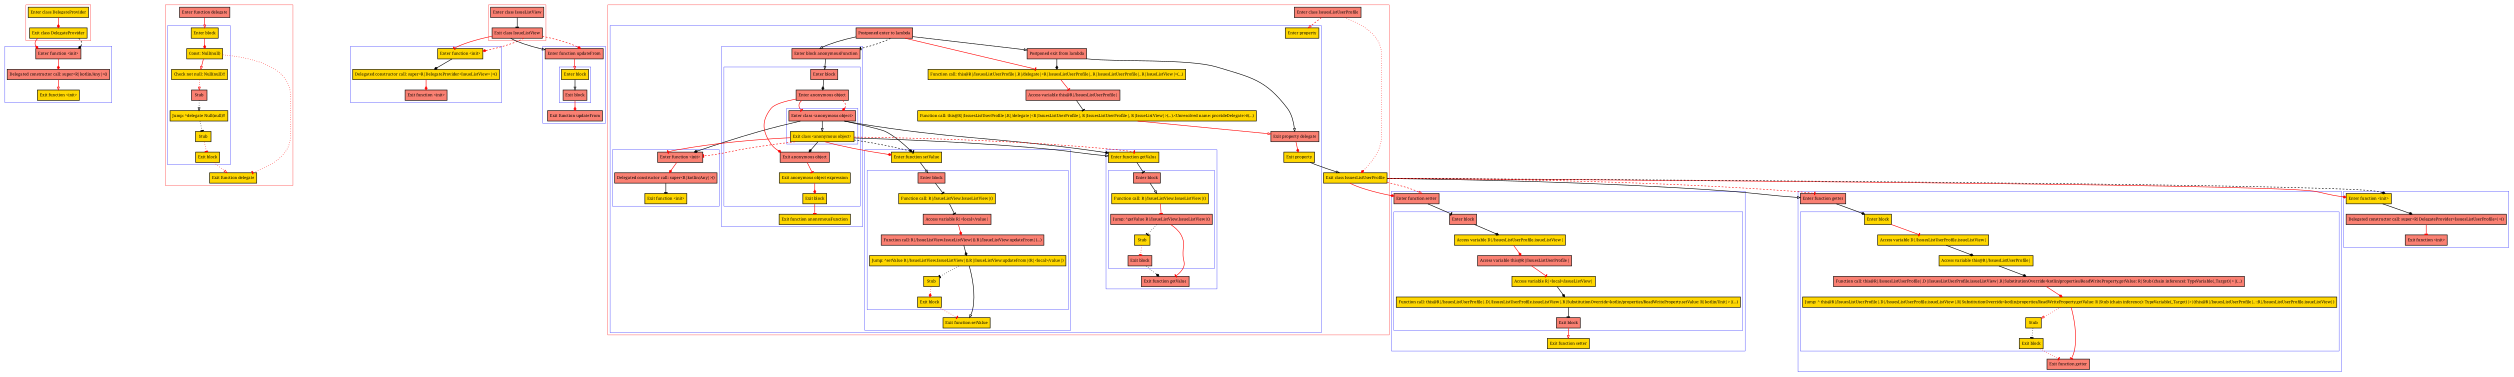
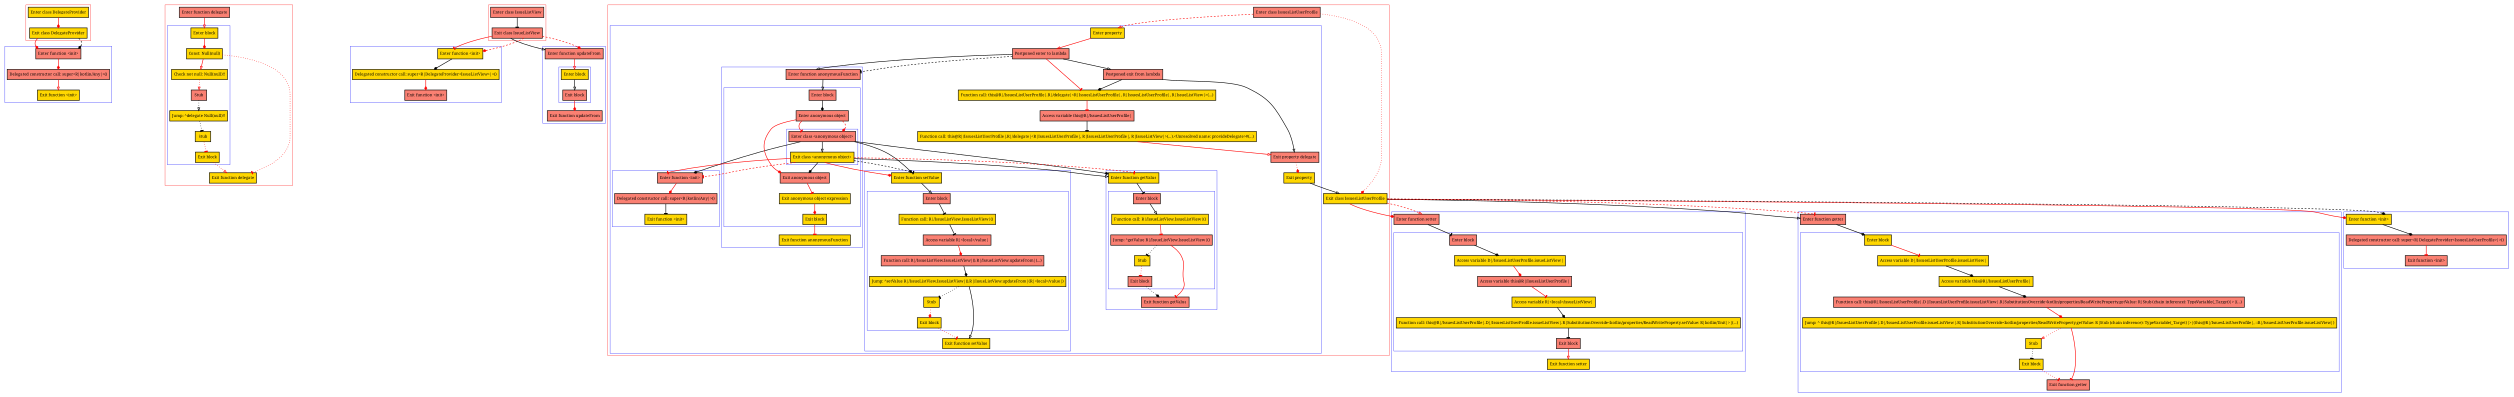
edge "Enter property" -> "Postponed enter to lambda": added
node "Enter block anonymousFunction": label "Enter block anonymousFunction" -> "Enter function anonymousFunction"
edge "Exit property delegate" -> "Exit property": style solid -> dotted
